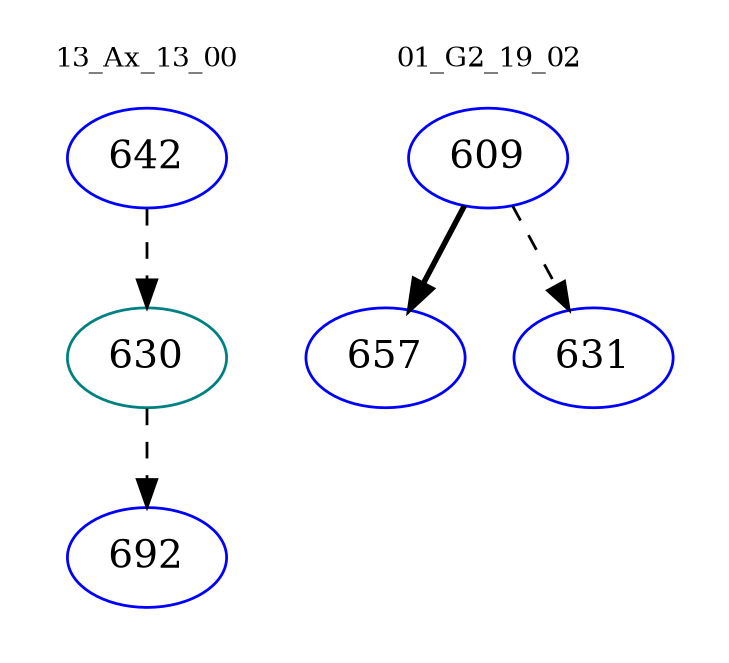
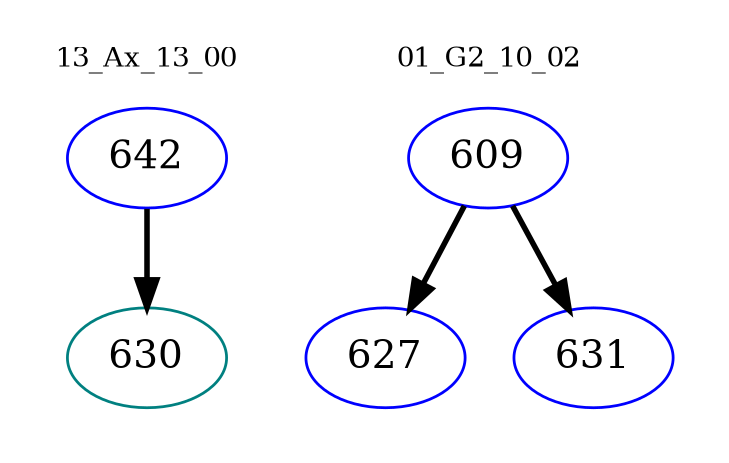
cluster "01_G2_19_02": label "01_G2_19_02" -> "01_G2_10_02"
edge "642" -> "630": style dashed -> bold
edge "609" -> "631": style dashed -> bold
node "657": label "657" -> "627"
node "692": removed
